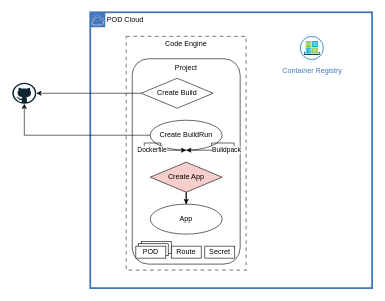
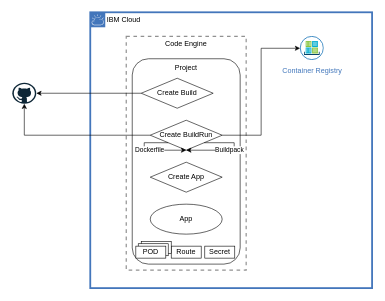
node "POD Cloud": label "POD Cloud" -> "IBM Cloud"
edge "Create BuildRun" -> "Container Registry": added
node "Create BuildRun": shape ellipse -> diamond
node "Create App": fillcolor #f8cecc -> #ffffff
edge "Create App" -> "App": removed
